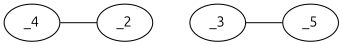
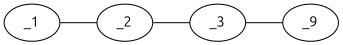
node "_4": label "_4" -> "_1"
edge "_2" -- "_3": added
node "_5": label "_5" -> "_9"
